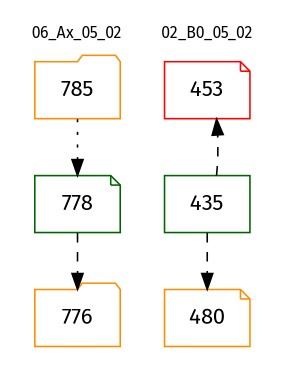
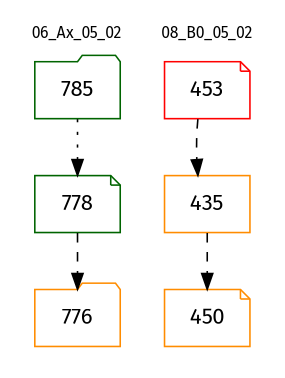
cluster "02_B0_05_02": label "02_B0_05_02" -> "08_B0_05_02"
node "785": color darkorange -> darkgreen
edge "435" -> "453": reversed
node "435": color darkgreen -> darkorange
node "480": label "480" -> "450"
